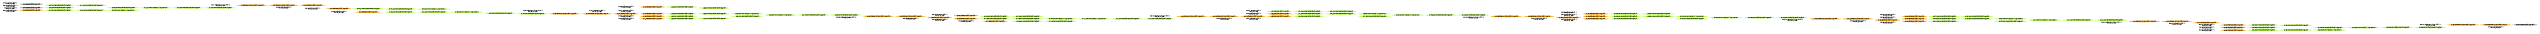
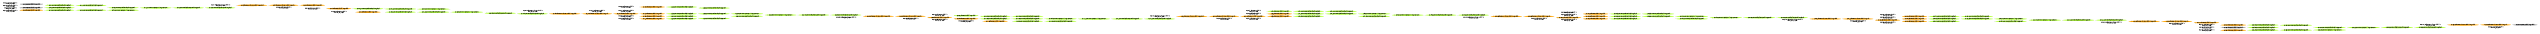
node "Call [65, 34-tensorrt_0-Op(nn.dense)[*, *]](op=nn.dense)": fillcolor orange -> greenyellow
